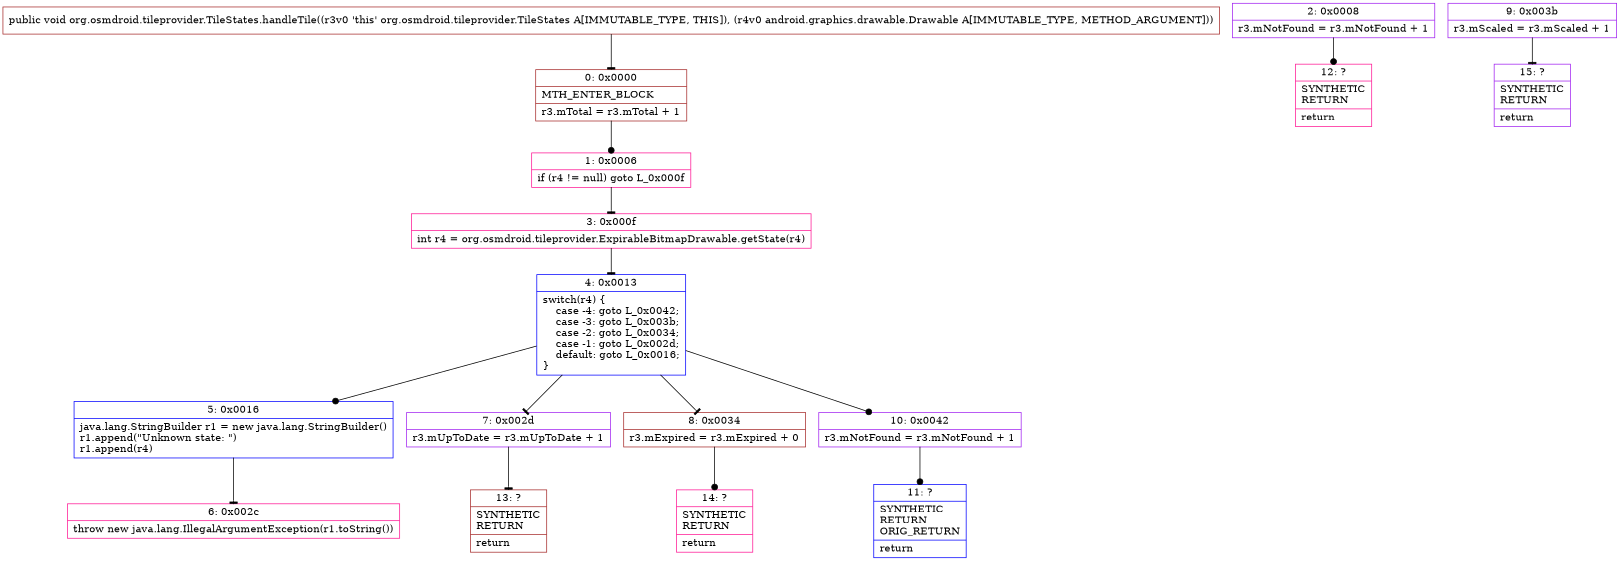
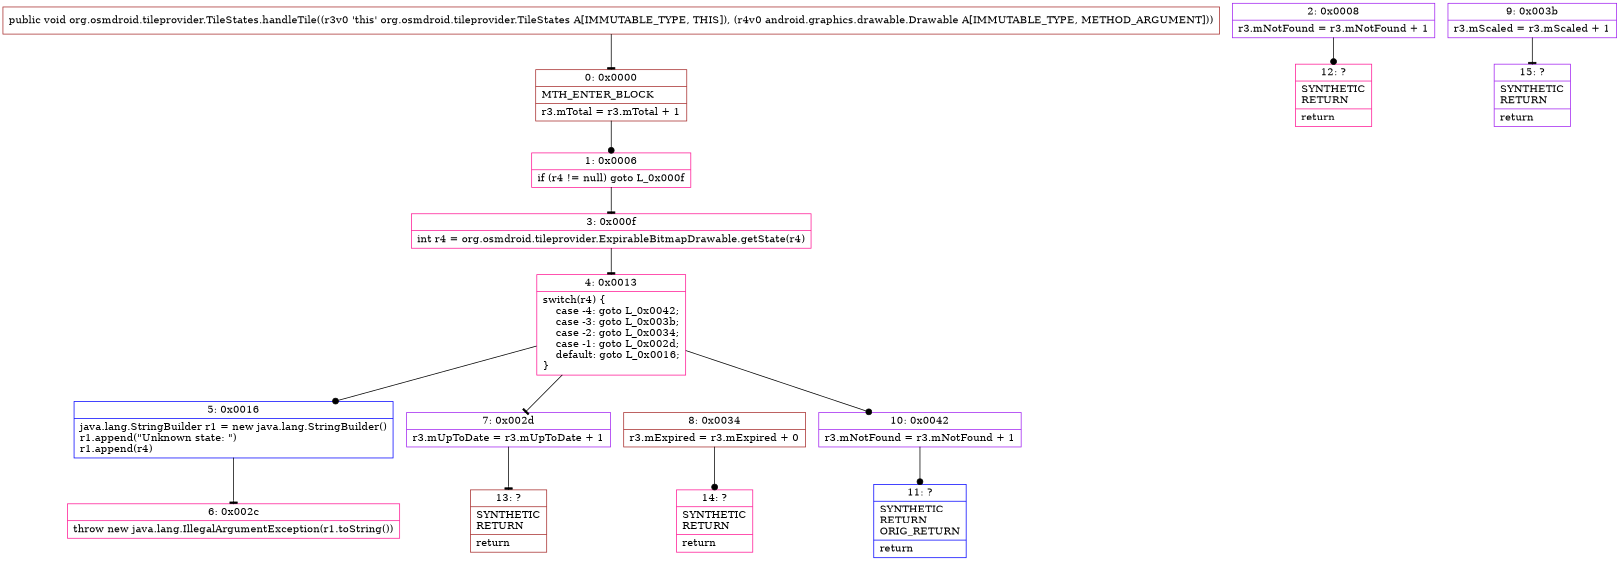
node "4: 0x0013": color blue -> deeppink
edge "4: 0x0013" -> "8: 0x0034": removed
